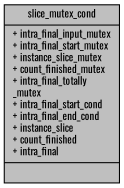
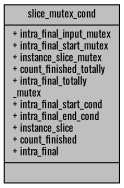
node "slice_mutex_cond": text "+ count_finished_mutex" -> "+ count_finished_totally"
